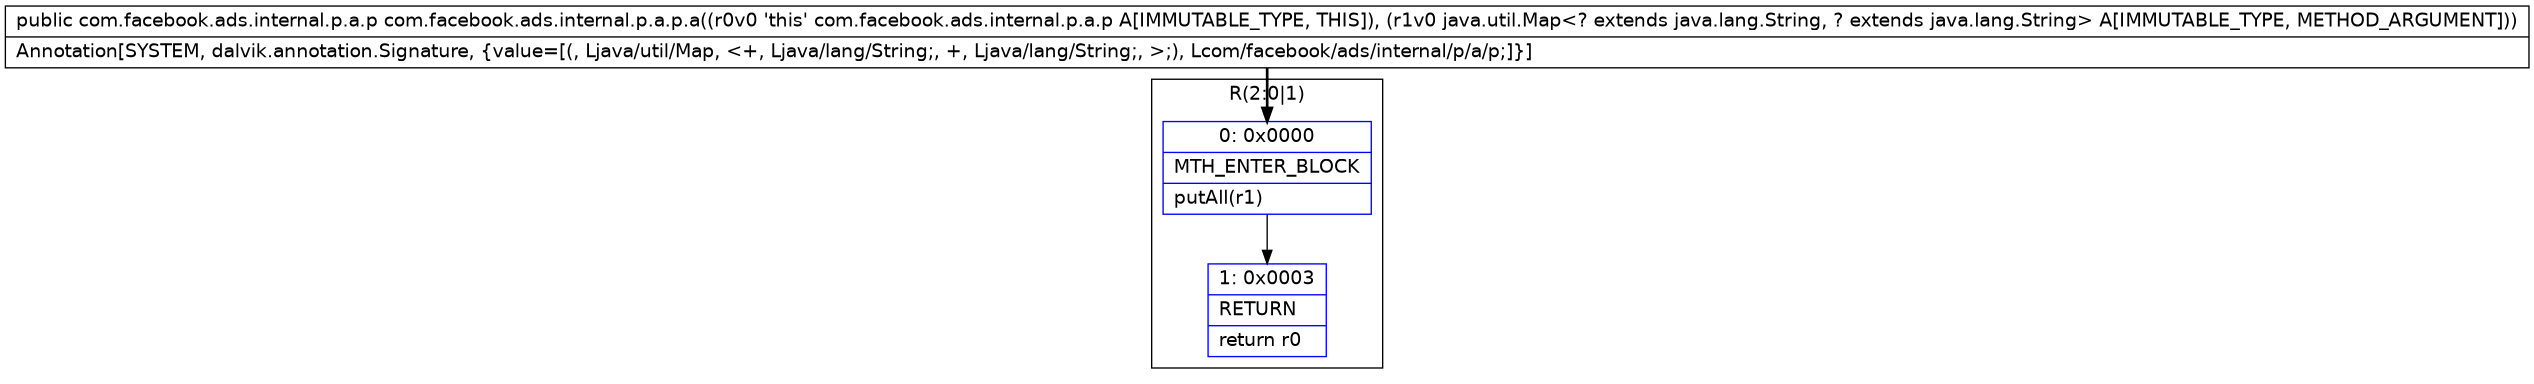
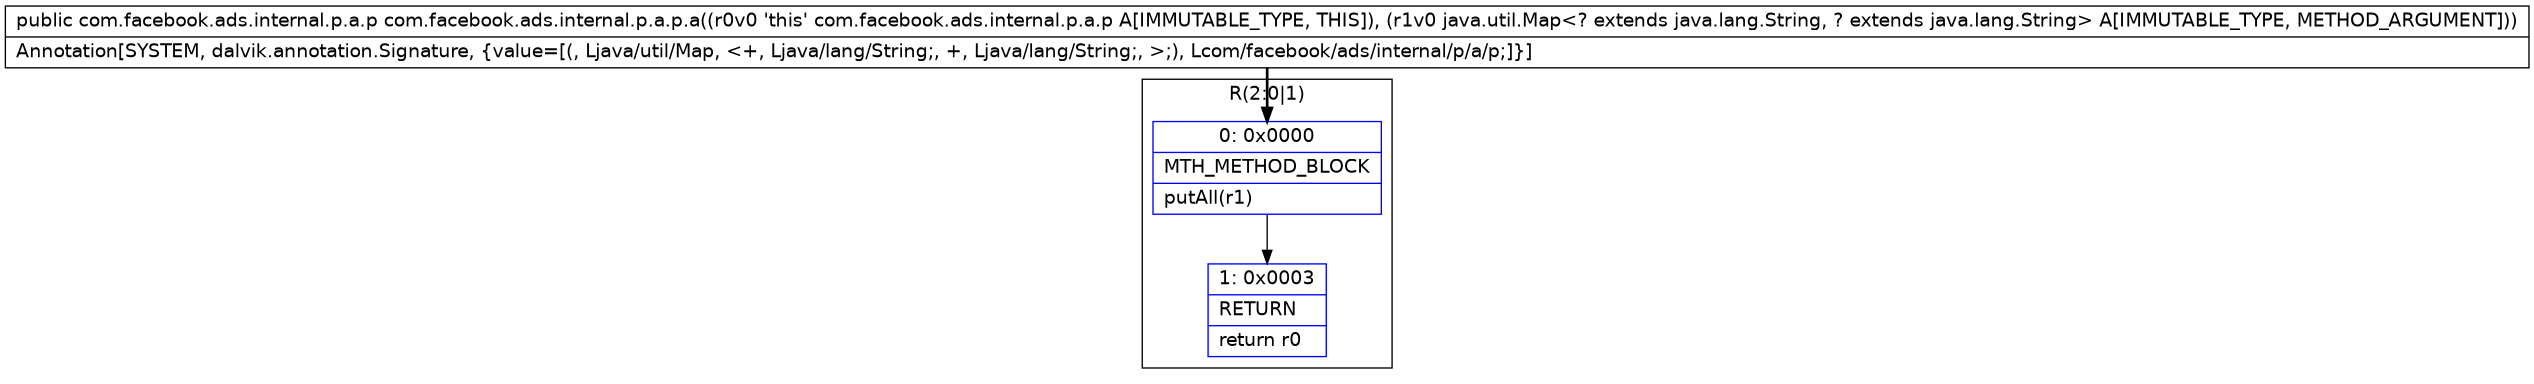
node "0: 0x0000": text "MTH_ENTER_BLOCK" -> "MTH_METHOD_BLOCK"
